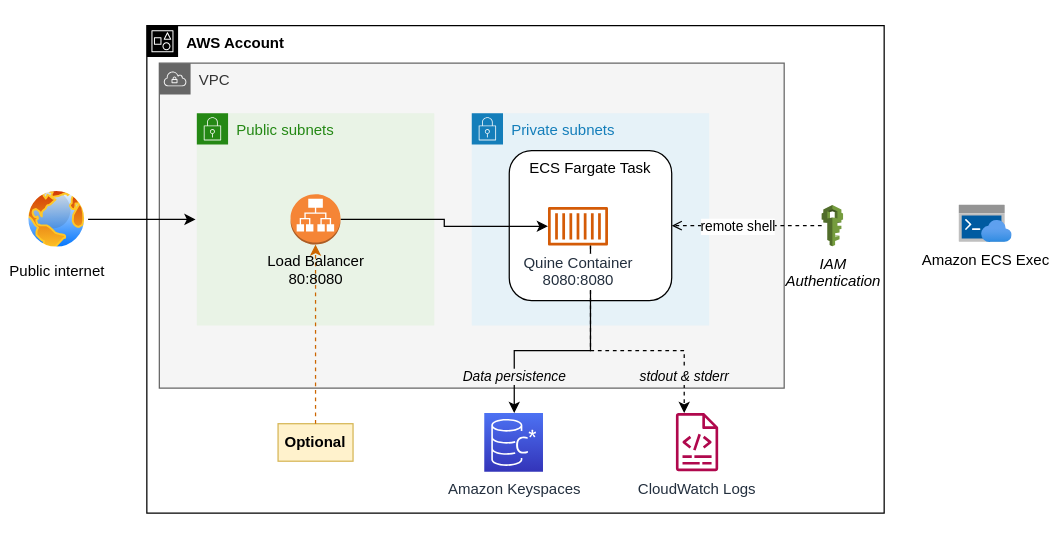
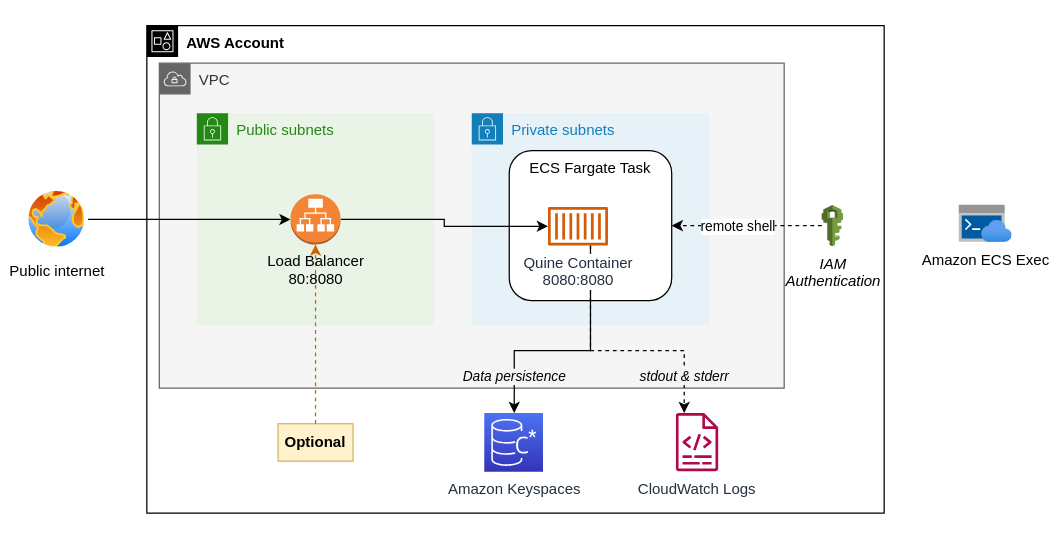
edge "Public internet" -> "Public subnets": now "Public internet" -> "Load Balancer 80:8080"
edge "IAM Authentication" -> "ECS Fargate Task": arrowhead open -> classic
